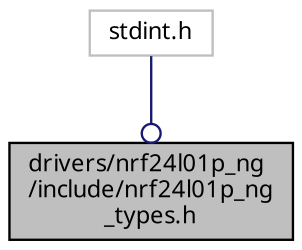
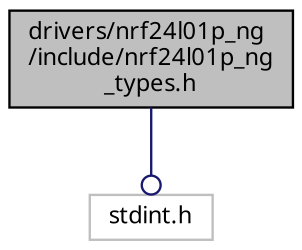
edge "stdint.h" -> "drivers/nrf24l01p_ng /include/nrf24l01p_ng _types.h": reversed
